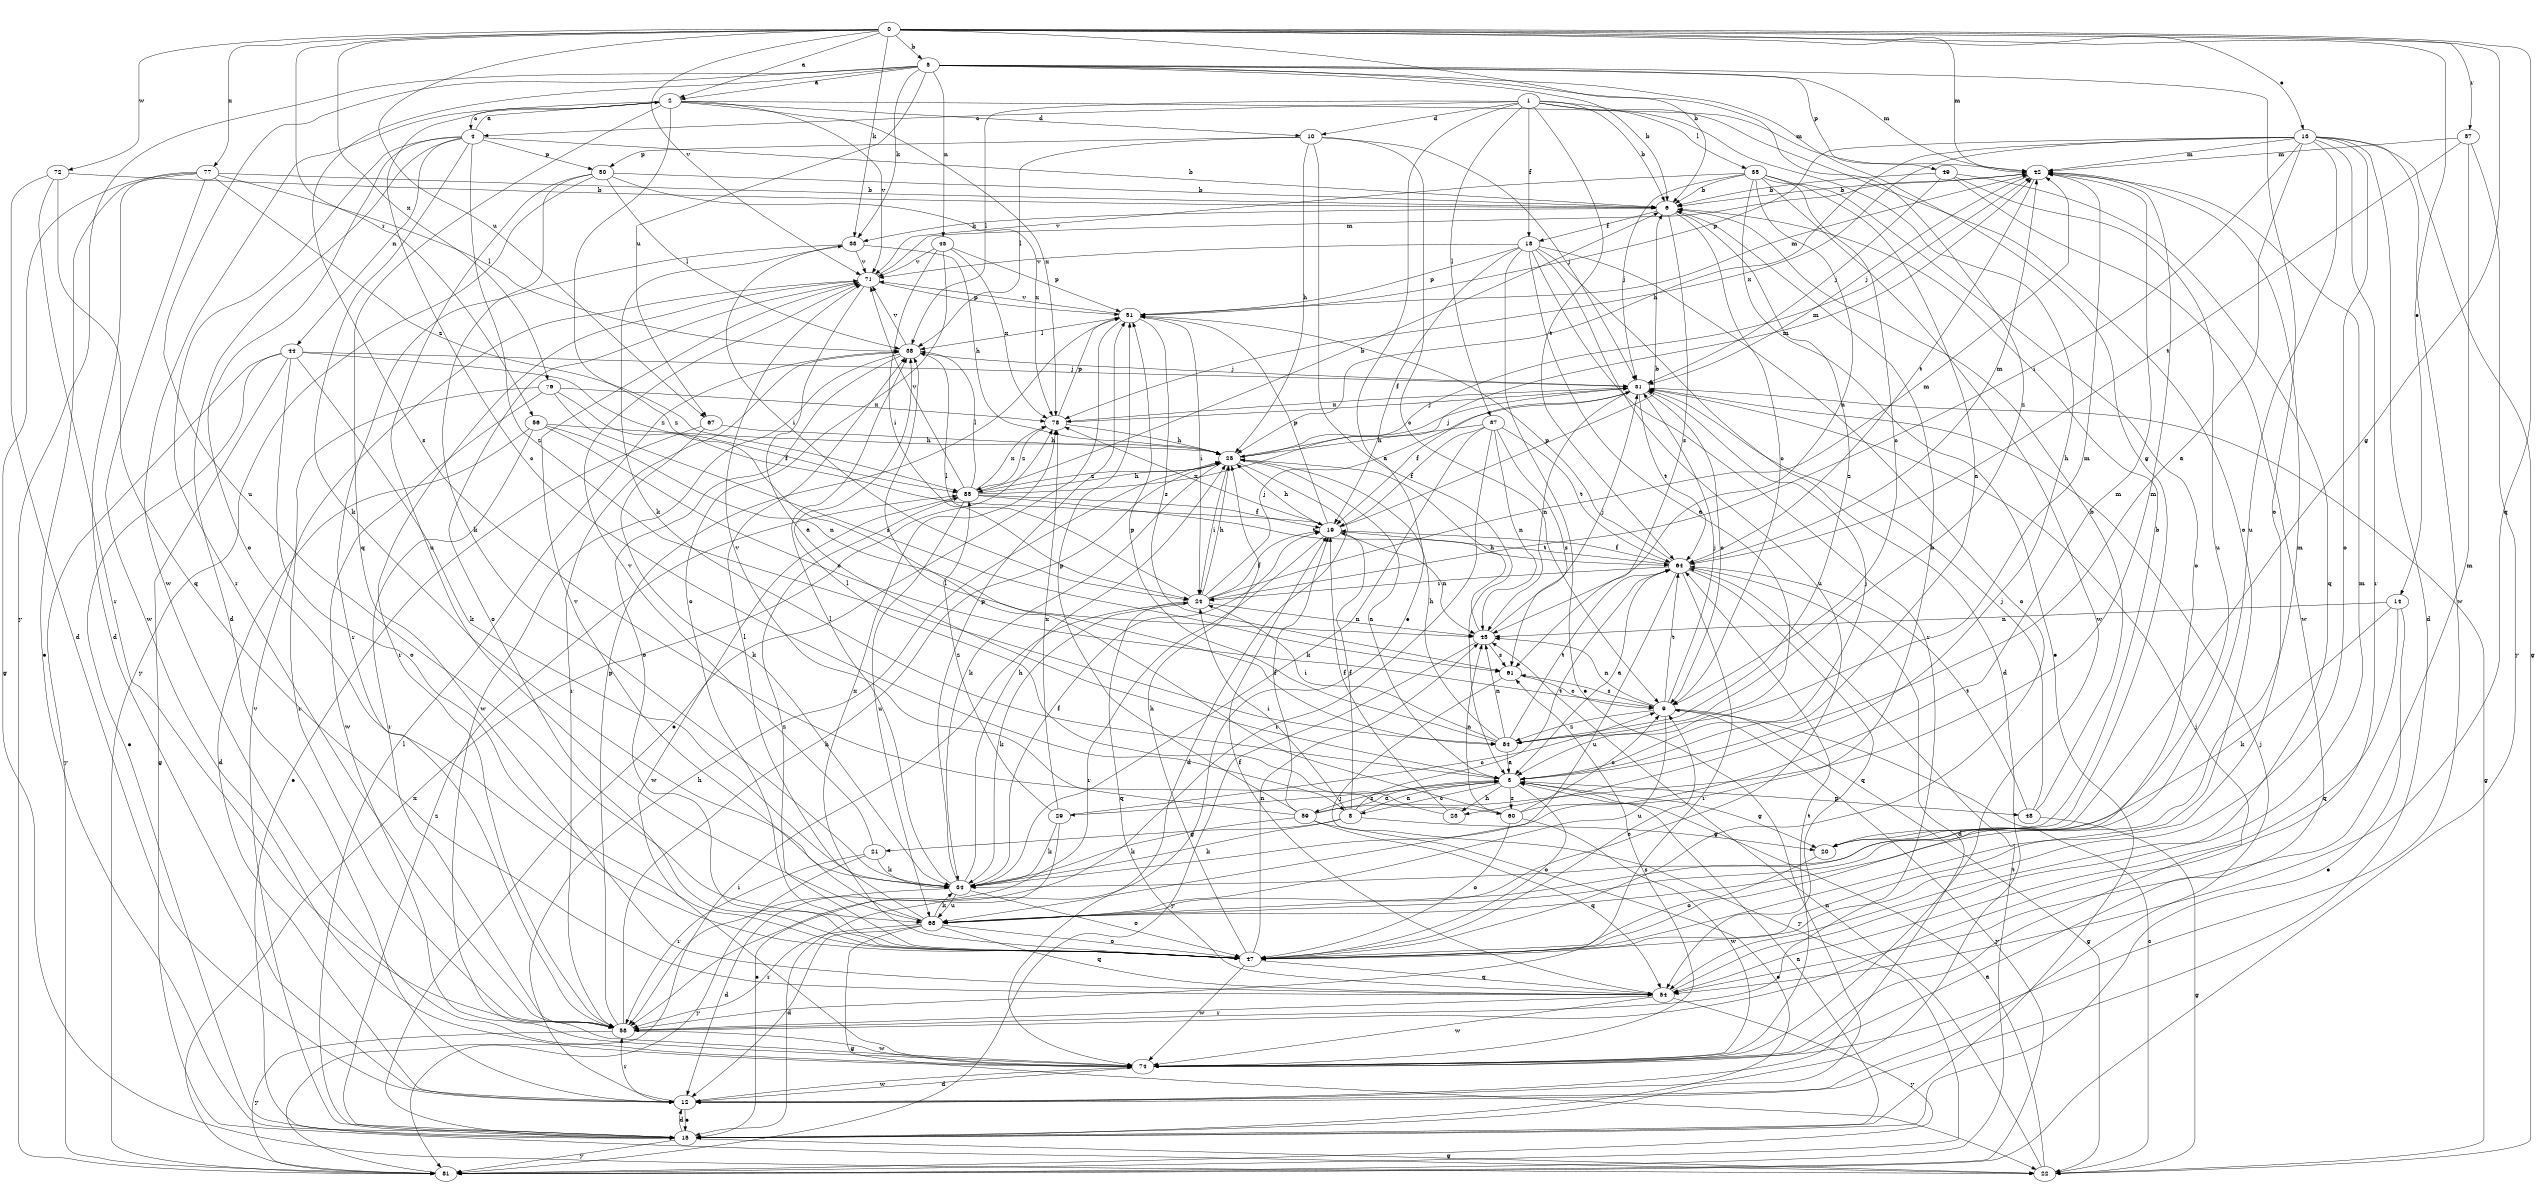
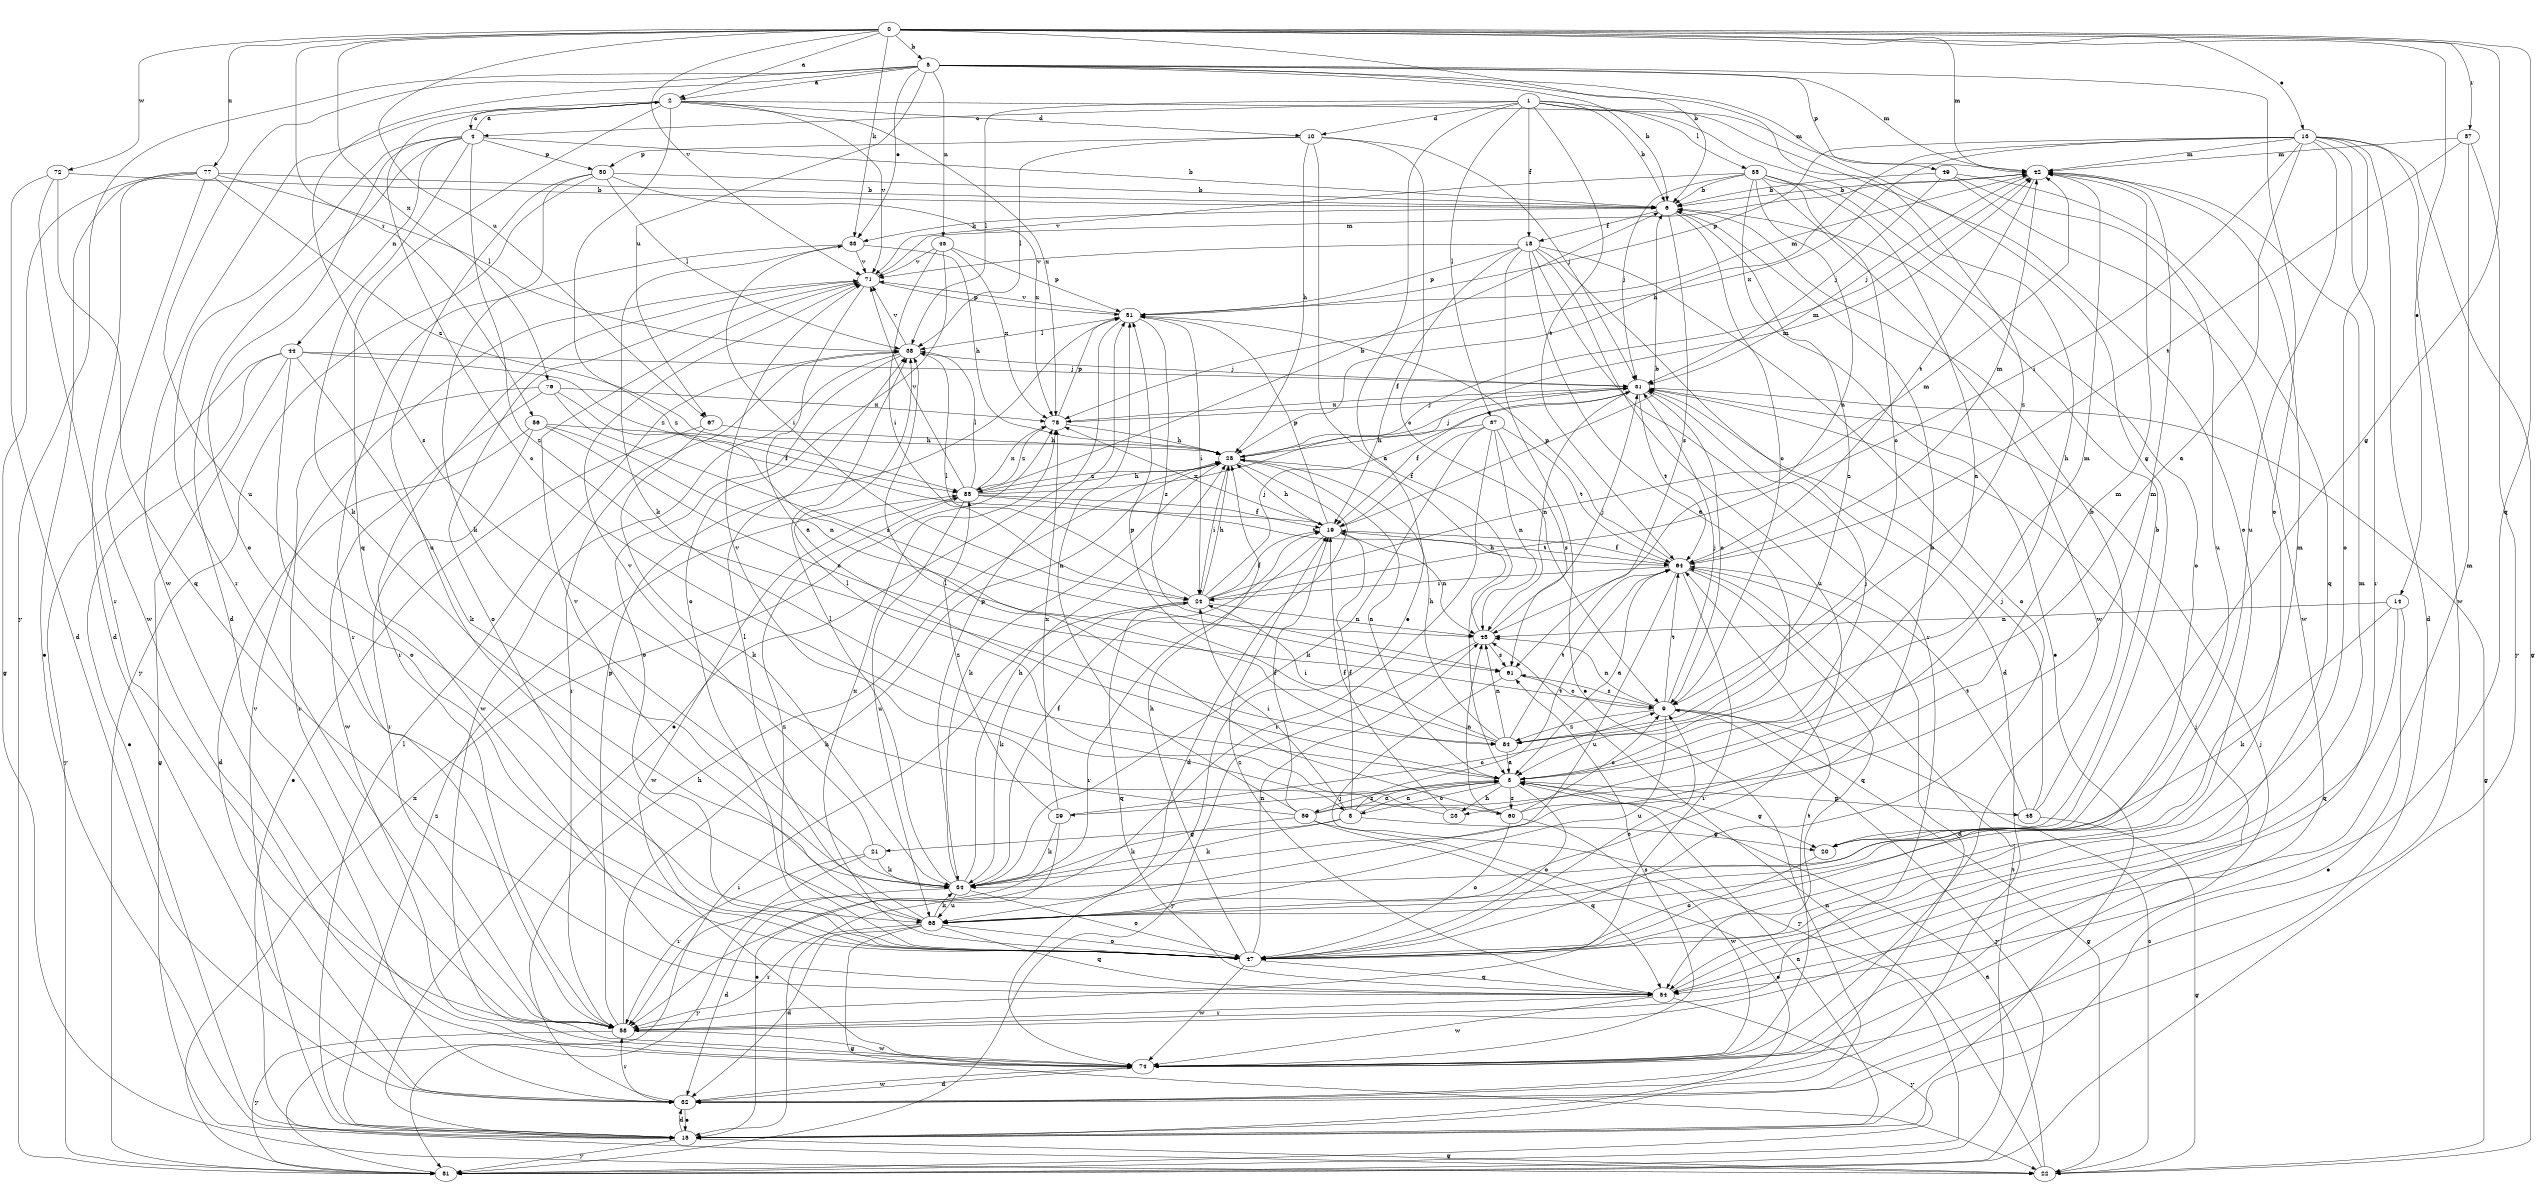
edge "5" -> "33": label "k" -> "e"
edge "59" -> "51": label "p" -> "n"
edge "54" -> "19": label "f" -> "z"
node "12": label "12" -> "32"
